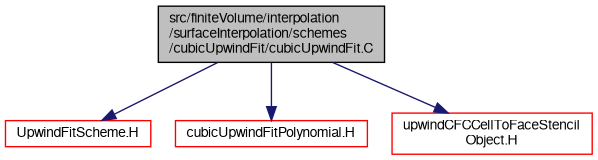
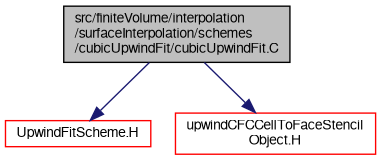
node "cubicUpwindFitPolynomial.H": removed
